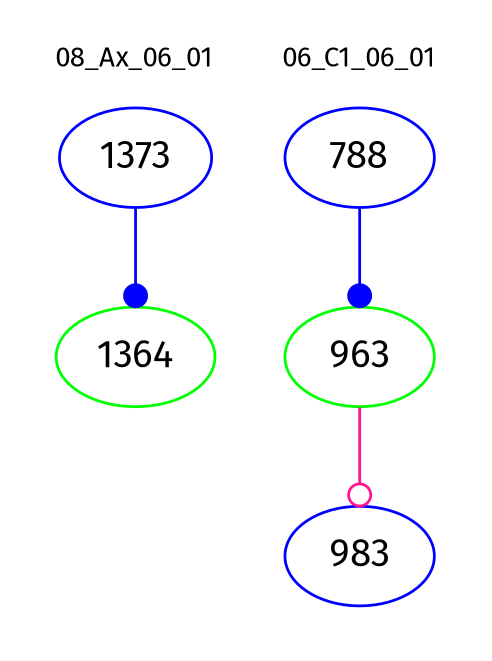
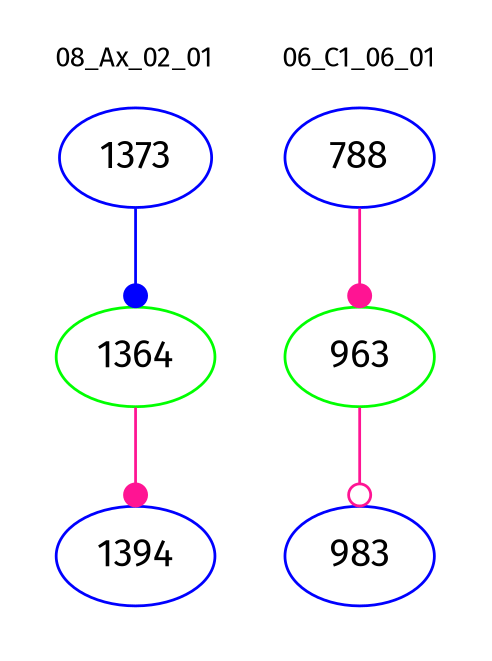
cluster "08_Ax_06_01": label "08_Ax_06_01" -> "08_Ax_02_01"
edge "788" -> "963": color blue -> deeppink
node "1394": added
